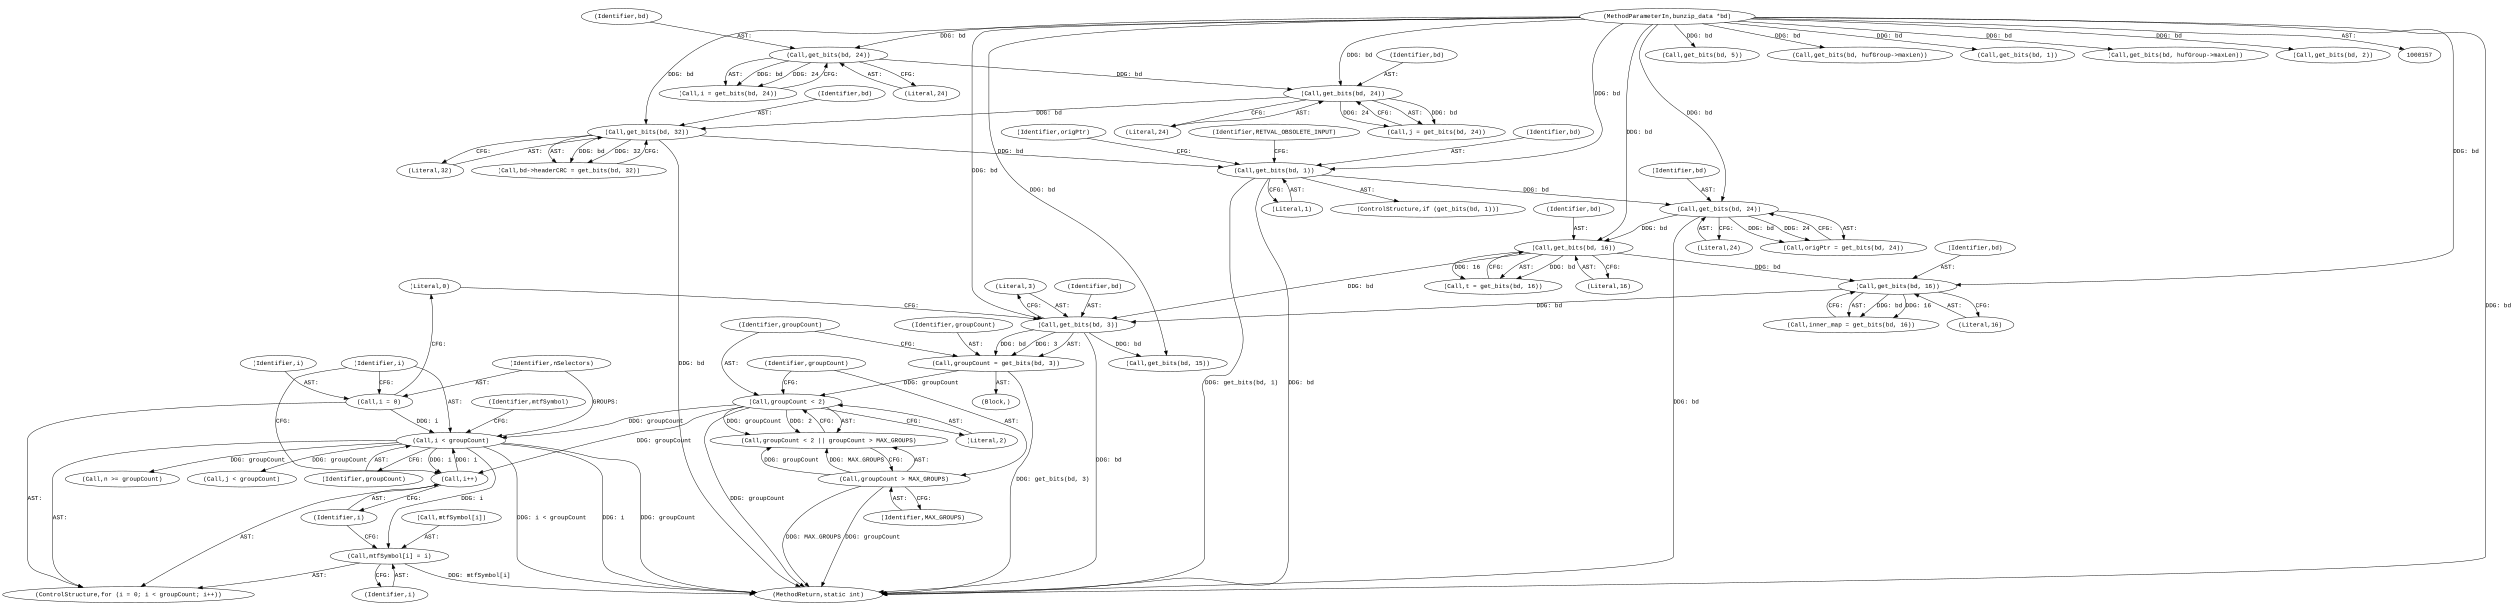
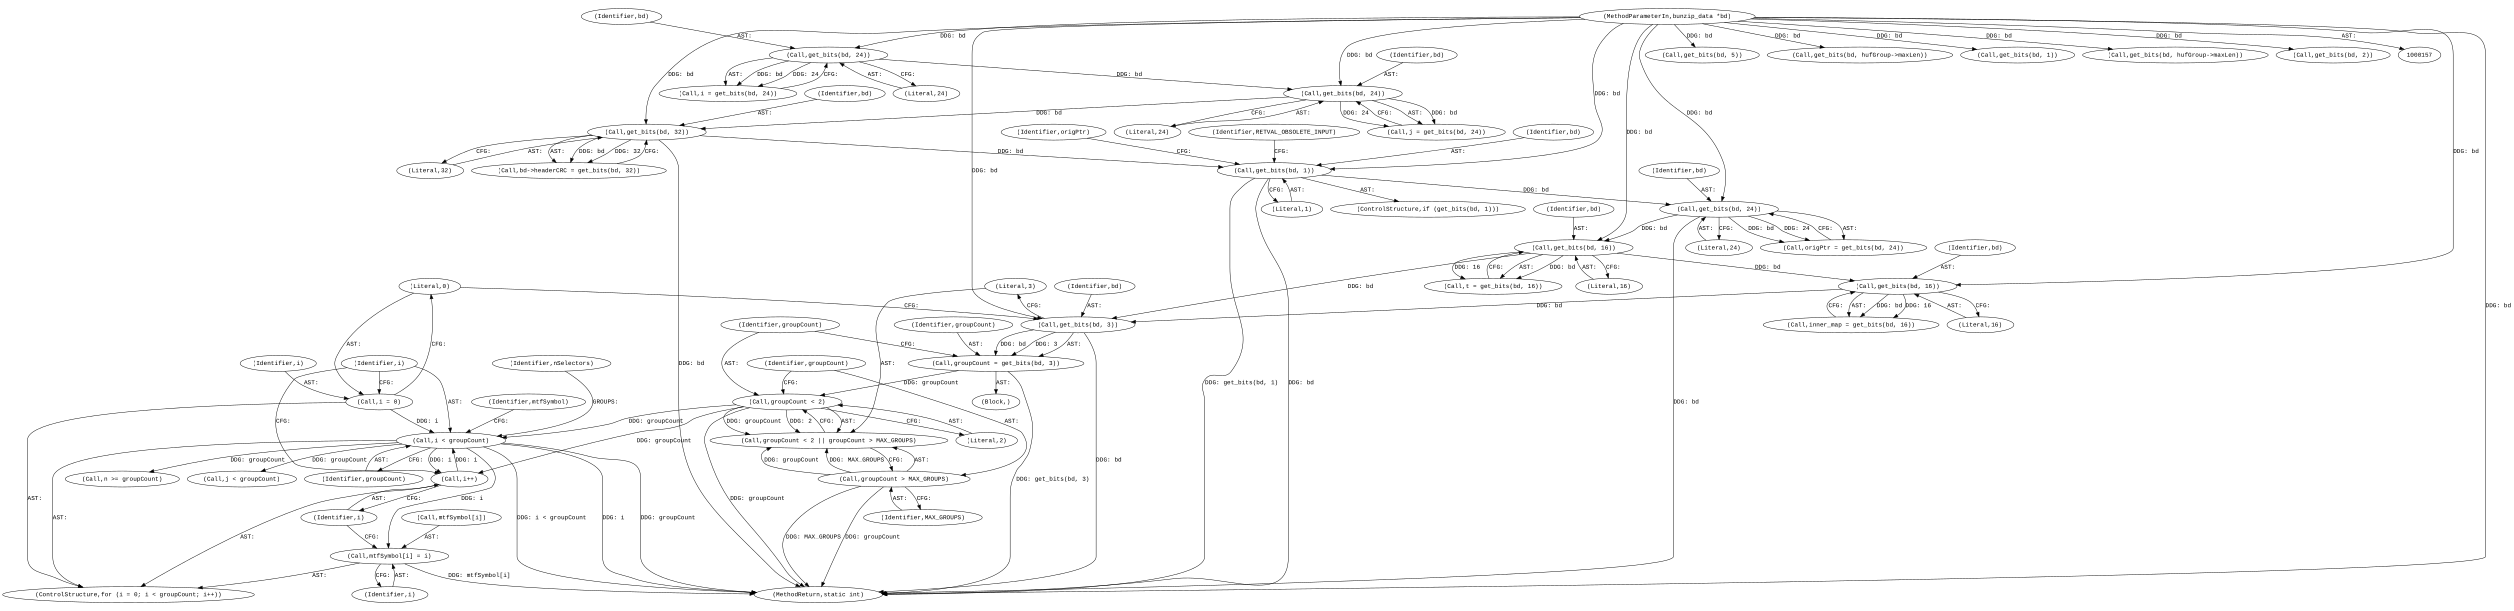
edge "(Literal,3)" -> "(Call,get_bits(bd, 3))": now "(Literal,3)" -> "(Call,groupCount < 2 || groupCount > MAX_GROUPS)"
node "(Call,get_bits(bd, 15))": removed
edge "(Identifier,nSelectors)" -> "(Call,i = 0)": now "(Literal,0)" -> "(Call,i = 0)"
